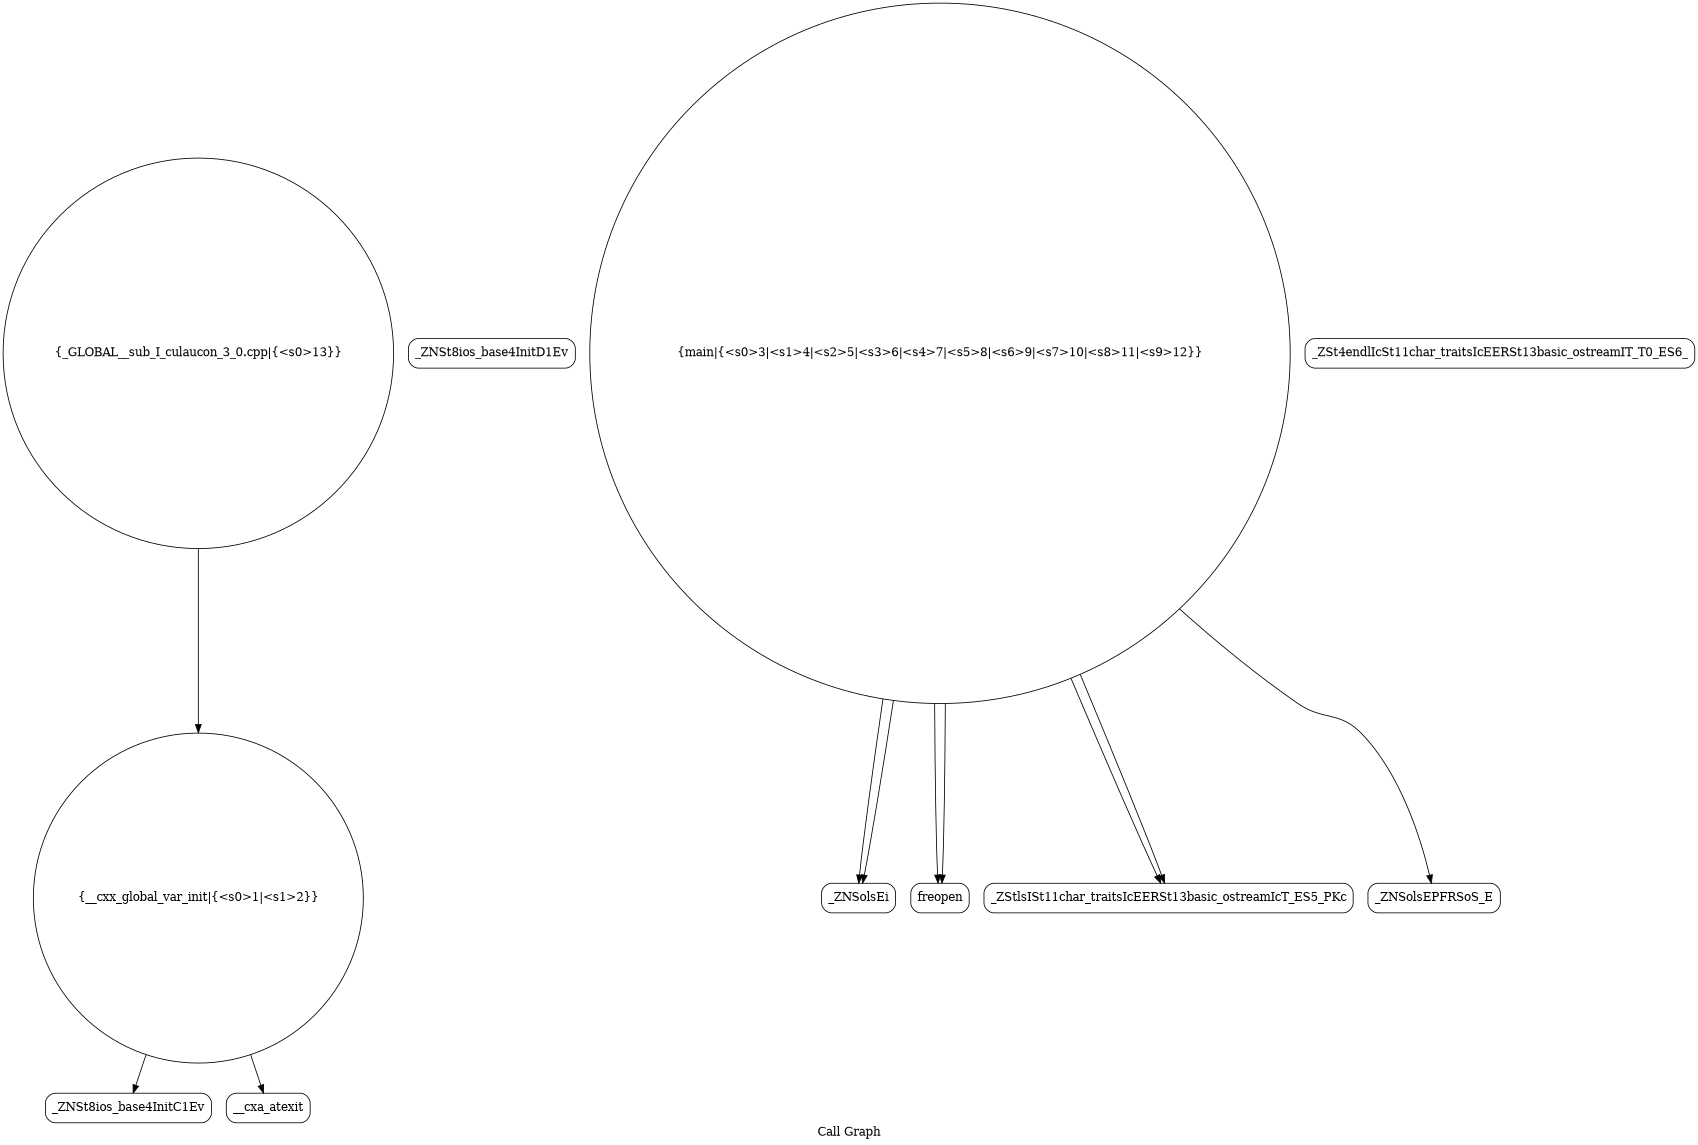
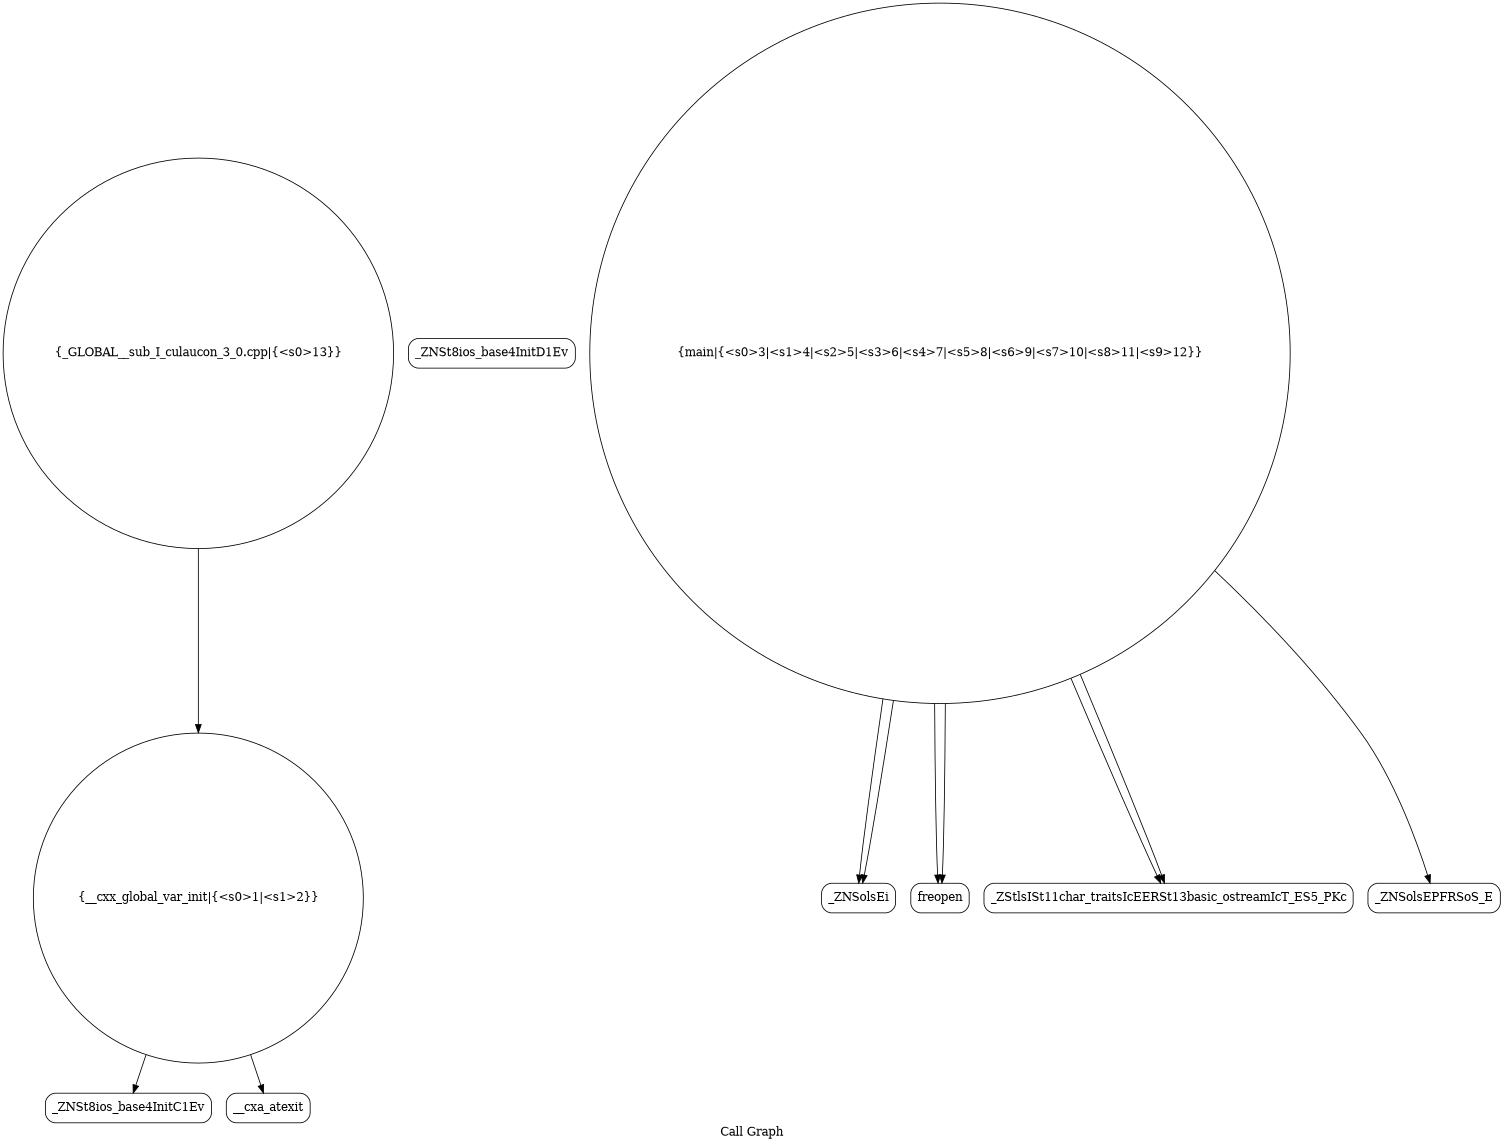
node "_ZSt4endlIcSt11char_traitsIcEERSt13basic_ostreamIT_T0_ES6_": removed
